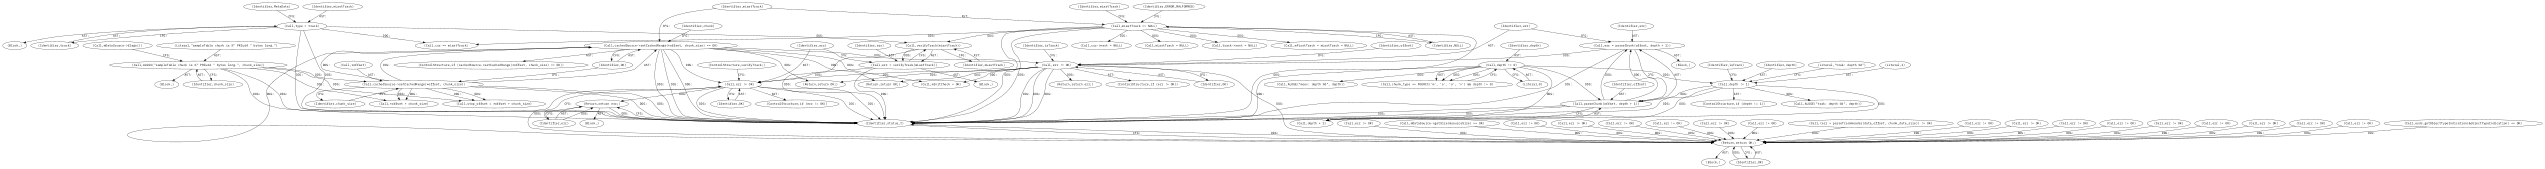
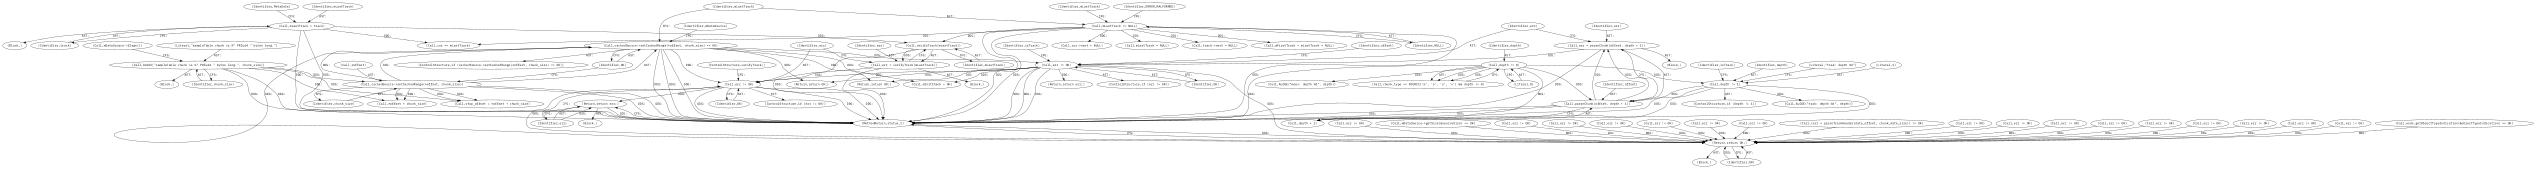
node "(Call,type = track)": label "(Call,type = track)" -> "(Call,mLastTrack = track)"
node "(Identifier,chunk)": label "(Identifier,chunk)" -> "(Identifier,mDataSource)"
node "(Identifier,status_t)": label "(Identifier,status_t)" -> "(MethodReturn,status_t)"
